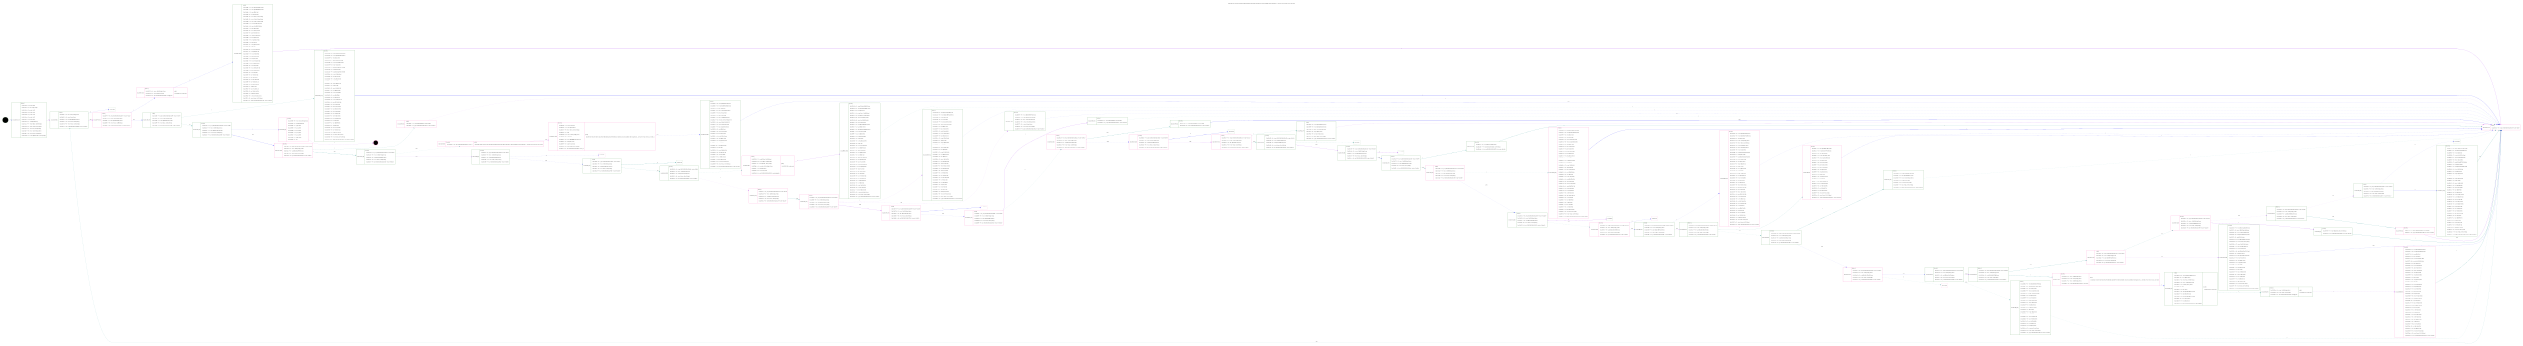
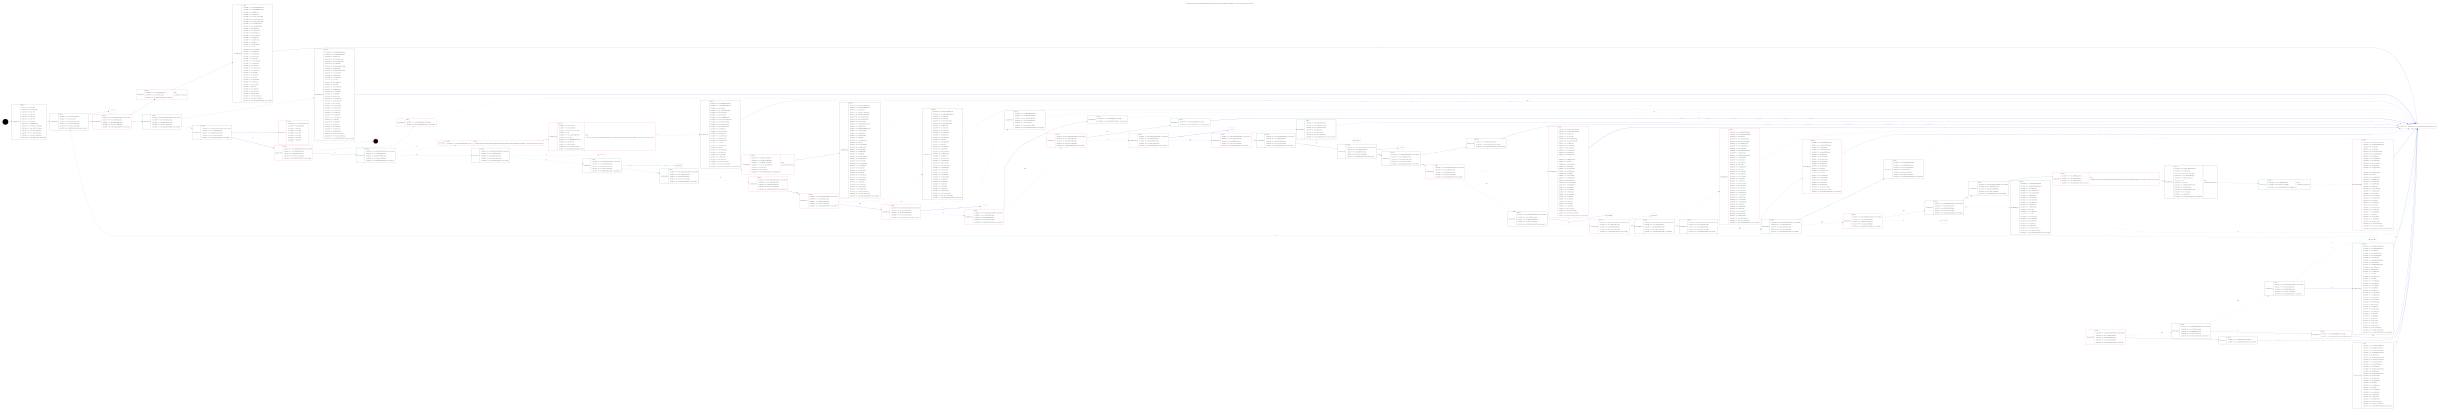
node "0x401d1c [25]": removed
